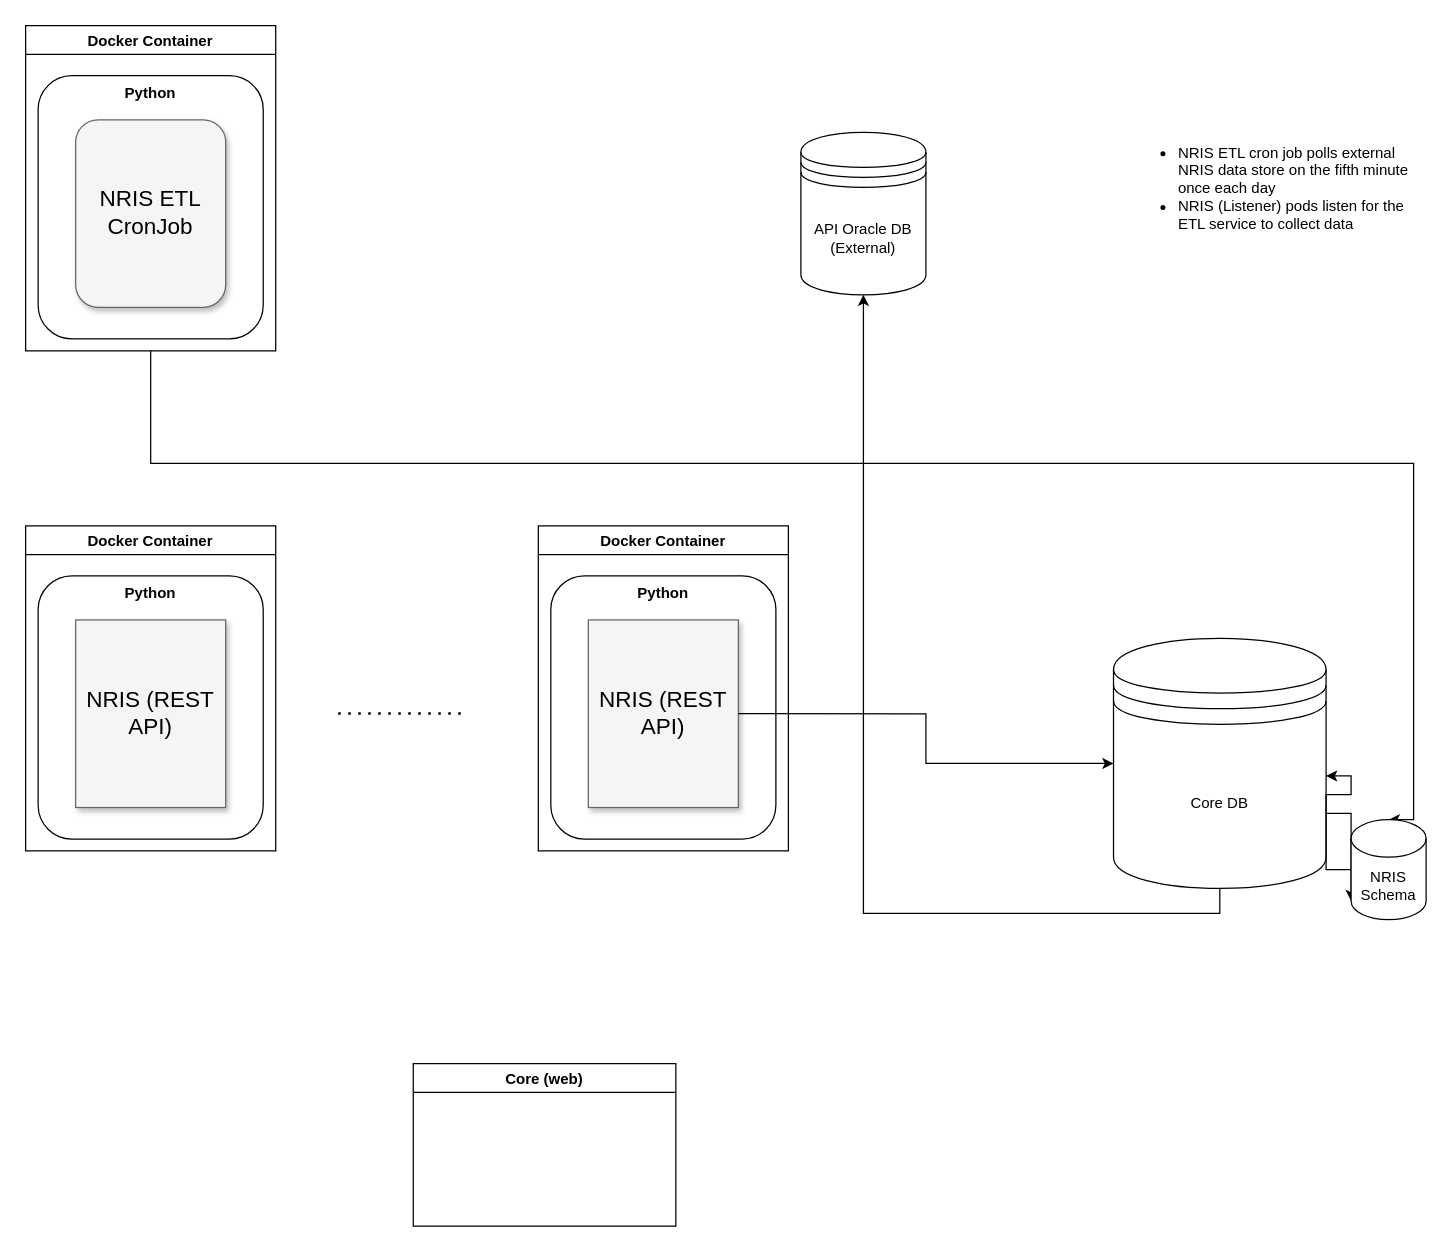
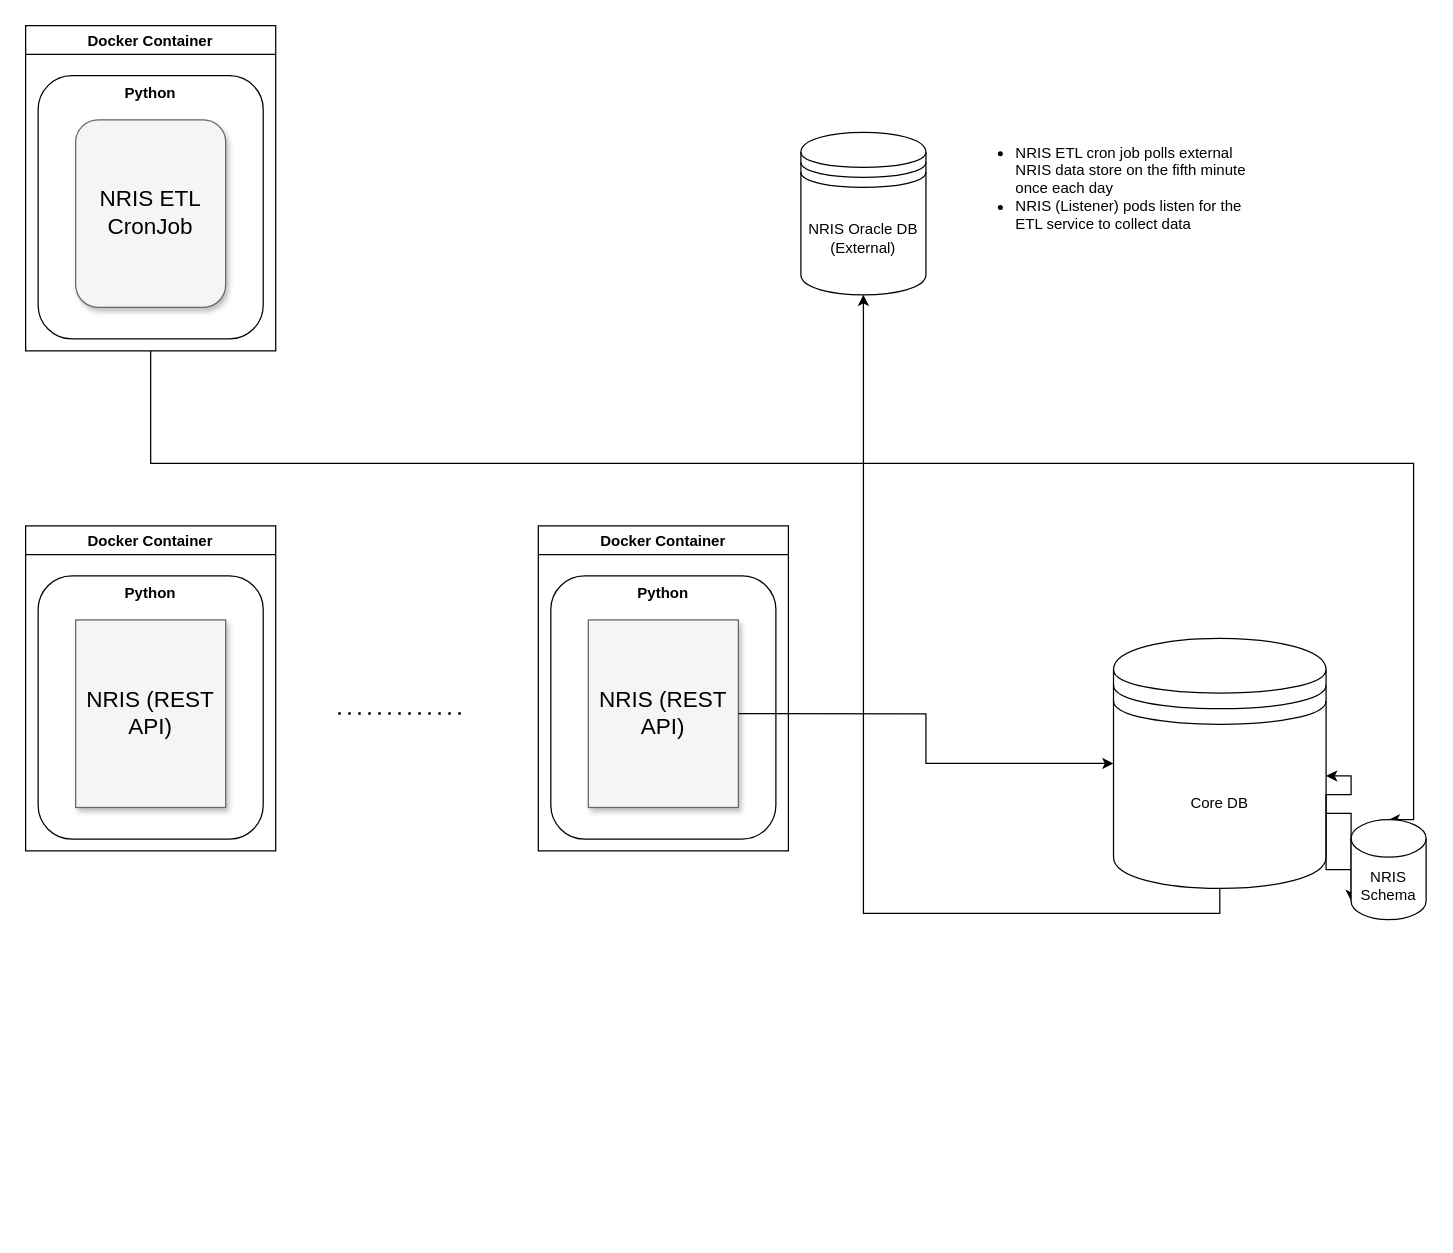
node "NRIS ETL cron job polls external NRIS data store on the fifth minute once each day NRIS (Listener) pods listen for the ETL service to collect data": moved (1269, 188) -> (1107, 188)
node "API Oracle DB (External)": label "API Oracle DB (External)" -> "NRIS Oracle DB (External)"
node "Core (web)": removed
